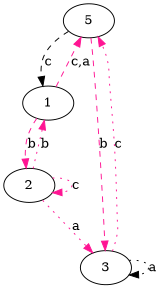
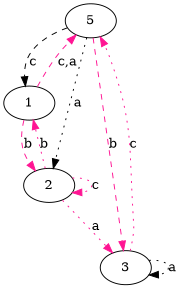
edge "5" -> "2": added, label "a"
